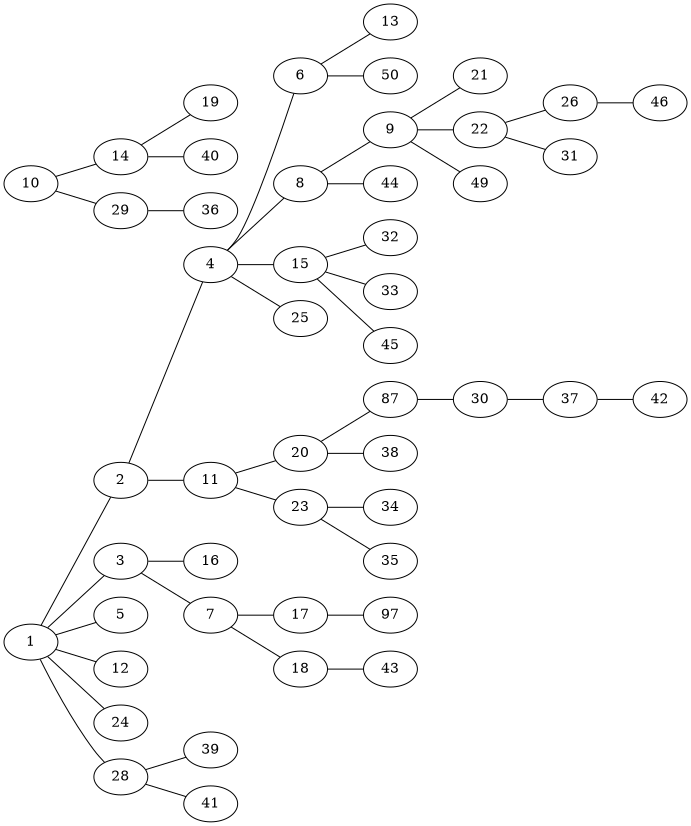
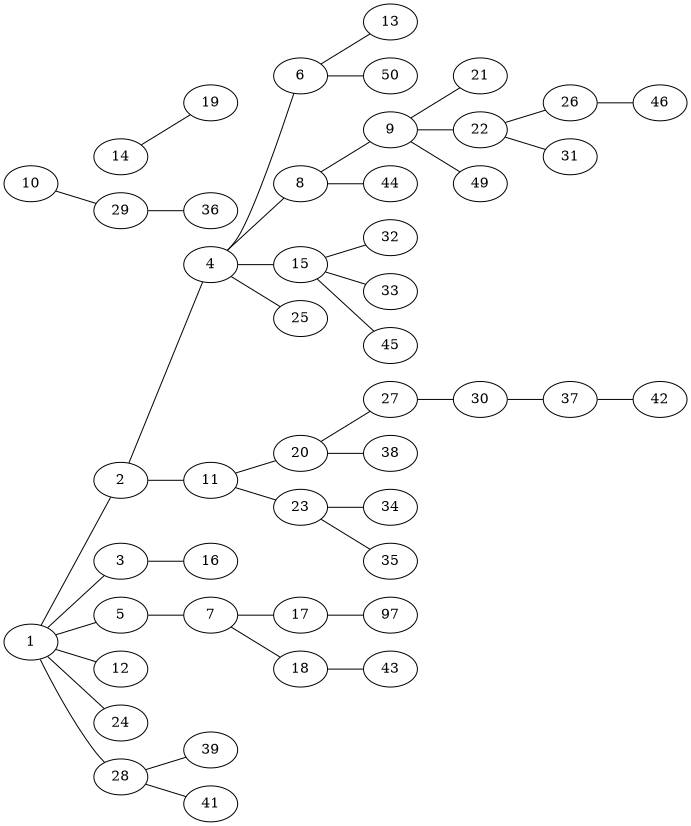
node "40": removed
edge "14" -- "10": removed
node "87": label "87" -> "27"
edge "3" -- "7": now "5" -- "7"
